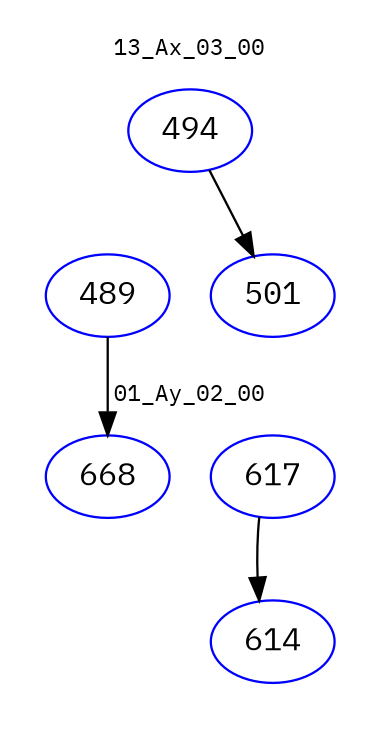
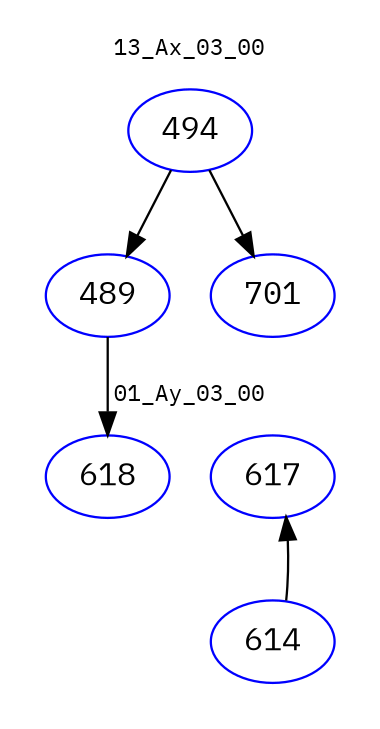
edge "494" -> "489": added
node "501": label "501" -> "701"
cluster "01_Ay_02_00": label "01_Ay_02_00" -> "01_Ay_03_00"
node "668": label "668" -> "618"
edge "617" -> "614": reversed
